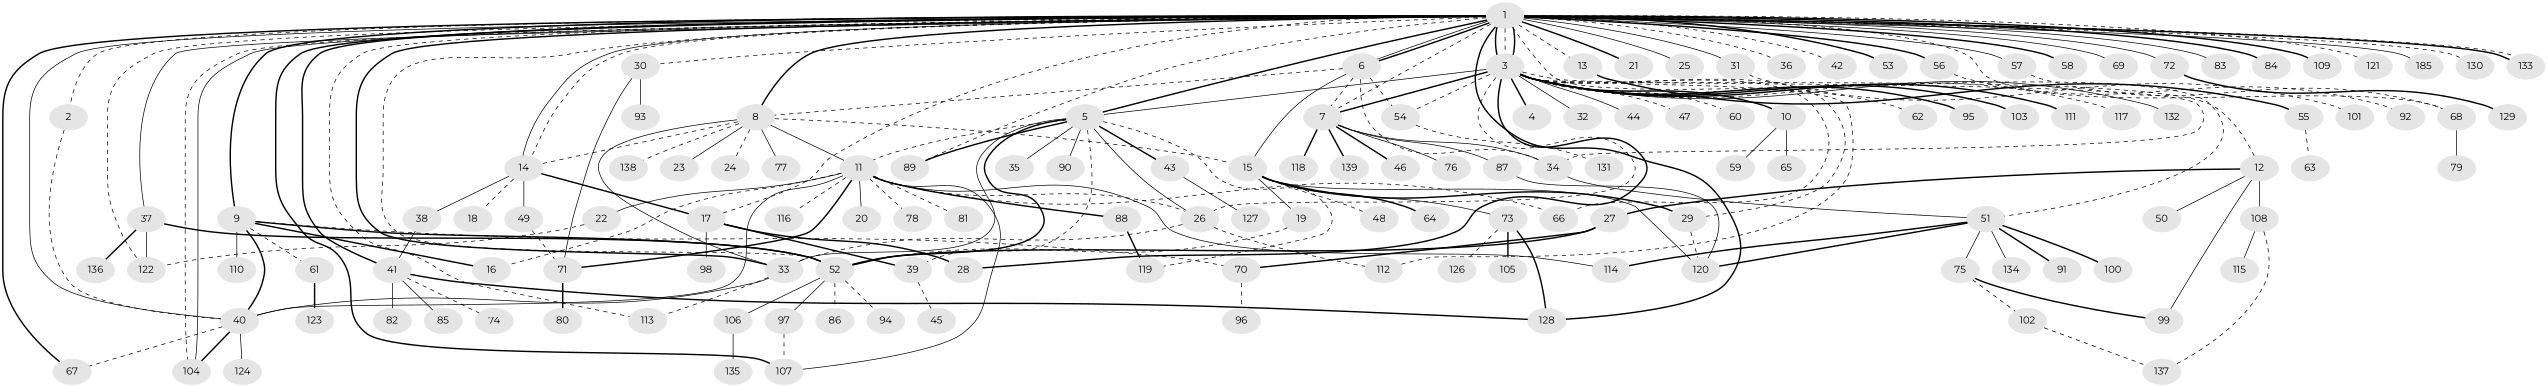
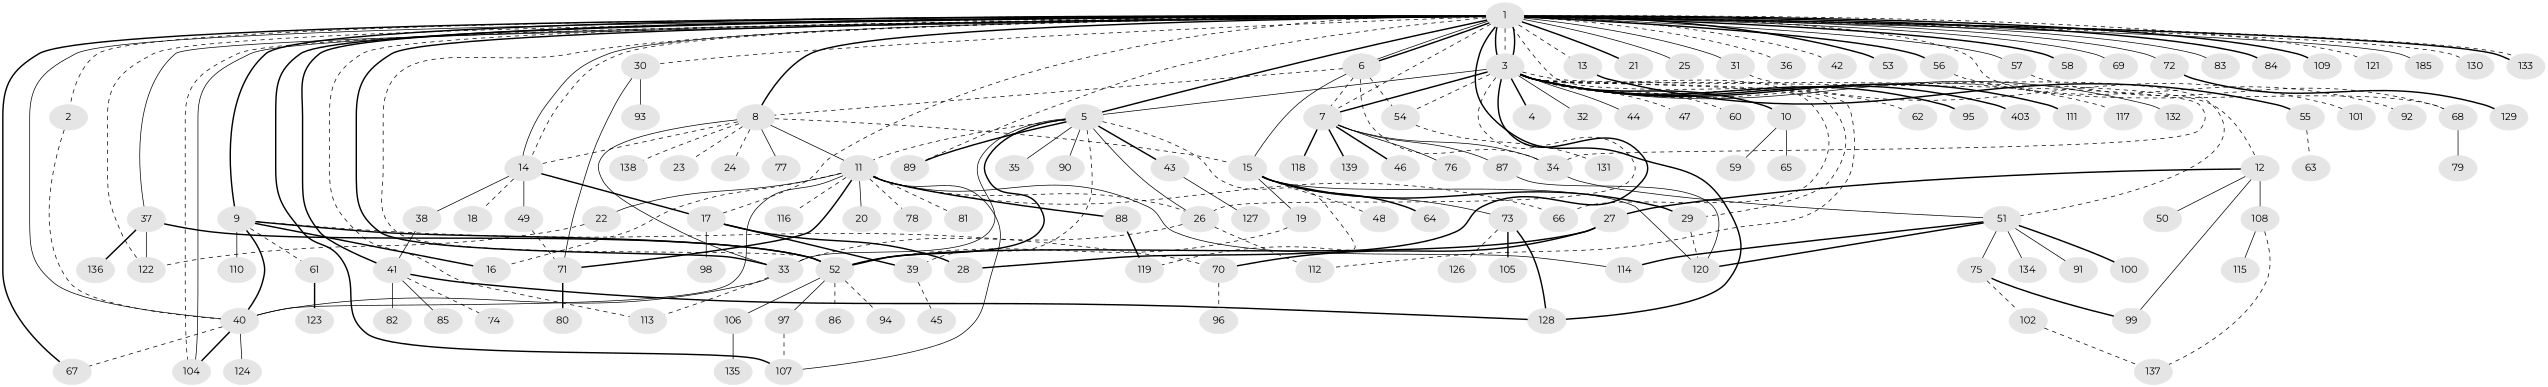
node "103": label "103" -> "403"
edge "8" -- "23": style solid -> dashed
edge "51" -- "91": style bold -> solid
